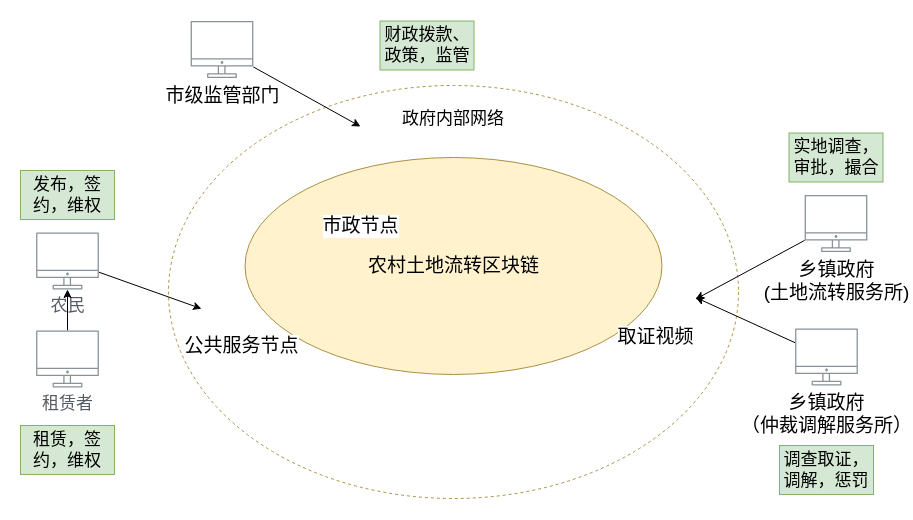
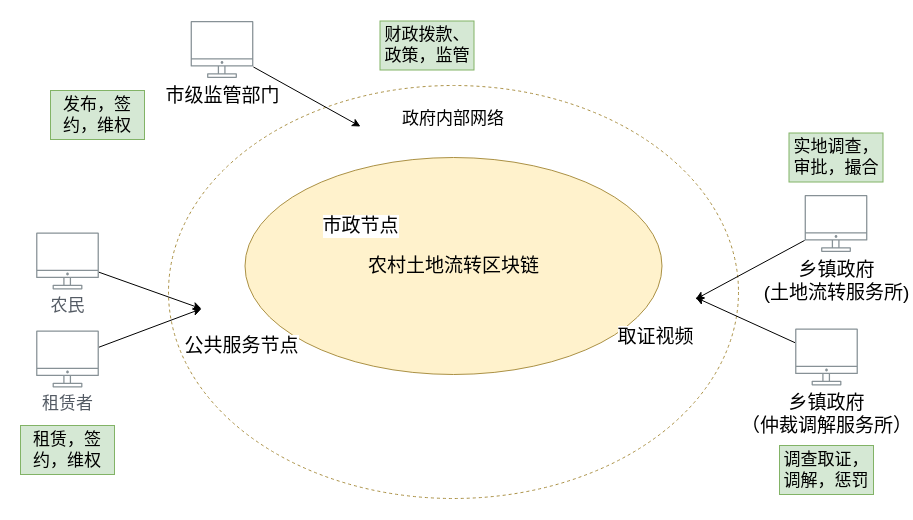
node "发布，签约，维权": moved (68, 195) -> (98, 115)
edge "租赁者" -> "农民": now "租赁者" -> "公共服务节点"
